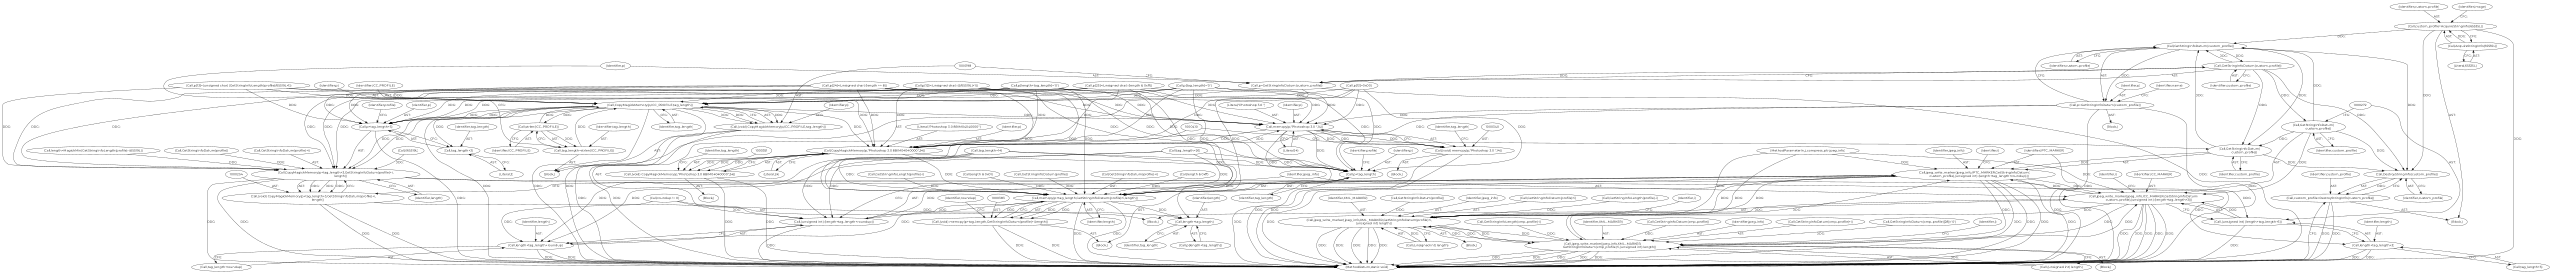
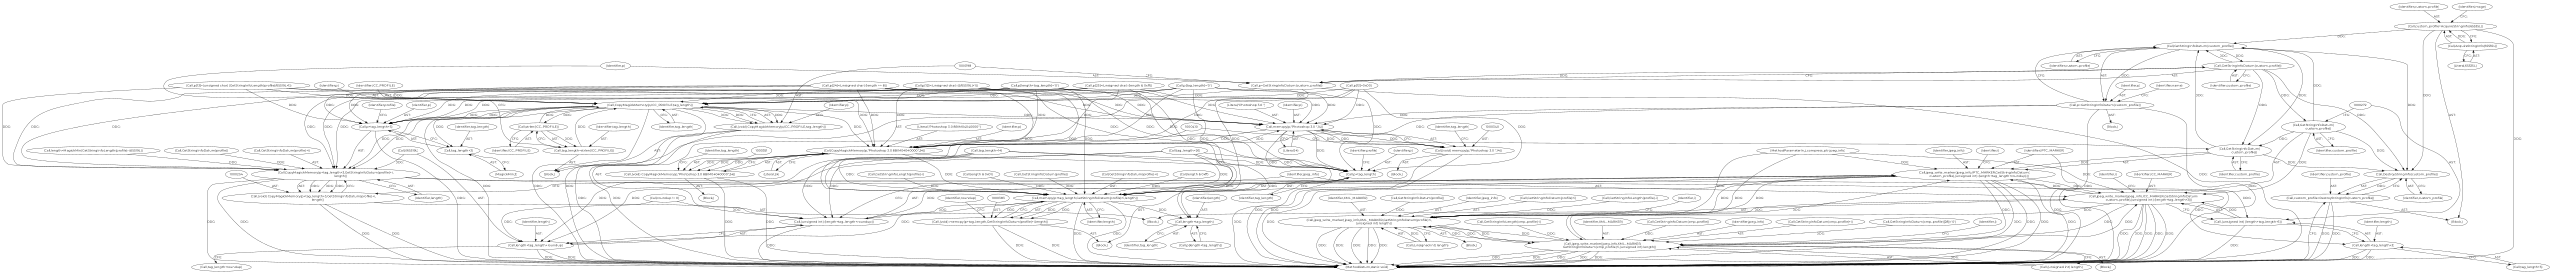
edge "(Call,p[25]=(unsigned char) (length & 0xff))" -> "(Call,p+tag_length)": removed, label "DDG:"
node "(Literal,3)": label "(Literal,3)" -> "(MagickMin,3)"
edge "(Call,roundup != 0)" -> "(Call,length+tag_length)": now "(Call,tag_length=26)" -> "(Call,length+tag_length)"
edge "(Call,tag_length+roundup)" -> "(Call,length+tag_length+roundup)": now "(Call,i/65519L)" -> "(Call,length+tag_length+roundup)"
